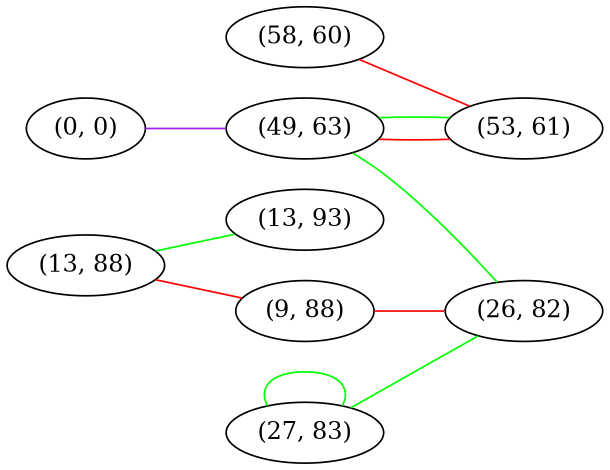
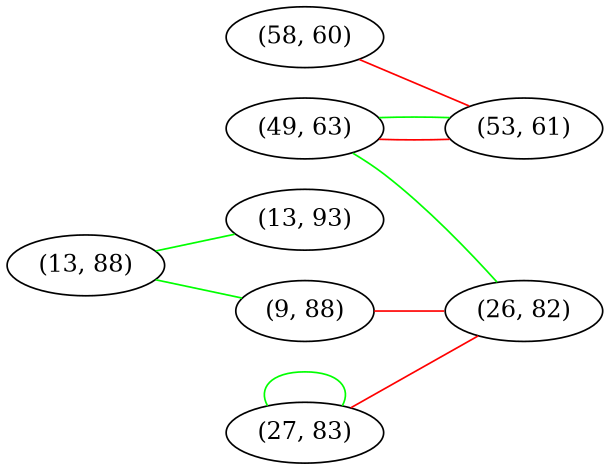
node "(0, 0)": removed
edge "(13, 88)" -- "(9, 88)": color red -> green
edge "(26, 82)" -- "(27, 83)": color green -> red
